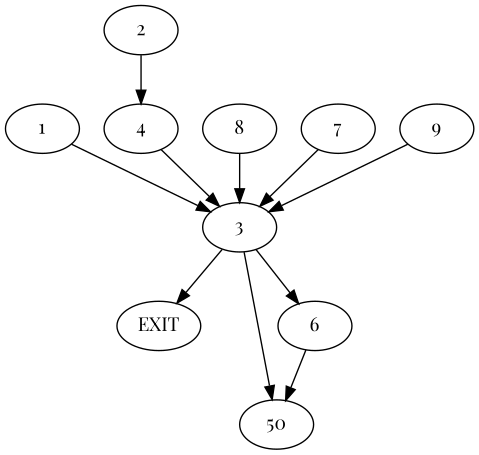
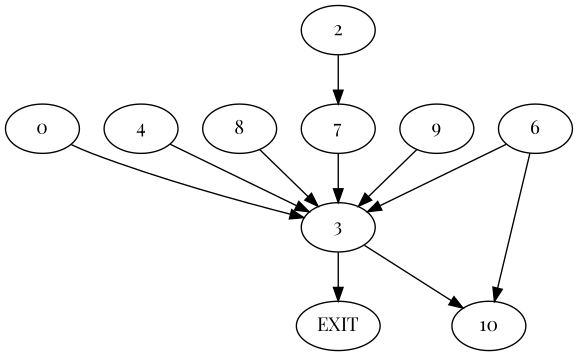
edge "2" -> "4": now "2" -> "7"
node "1": label "1" -> "0"
edge "3" -> "6": reversed
node "50": label "50" -> "10"
